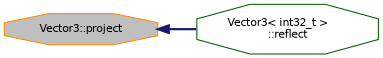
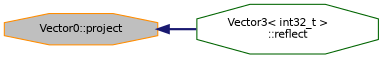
node "Vector3::project": label "Vector3::project" -> "Vector0::project"
